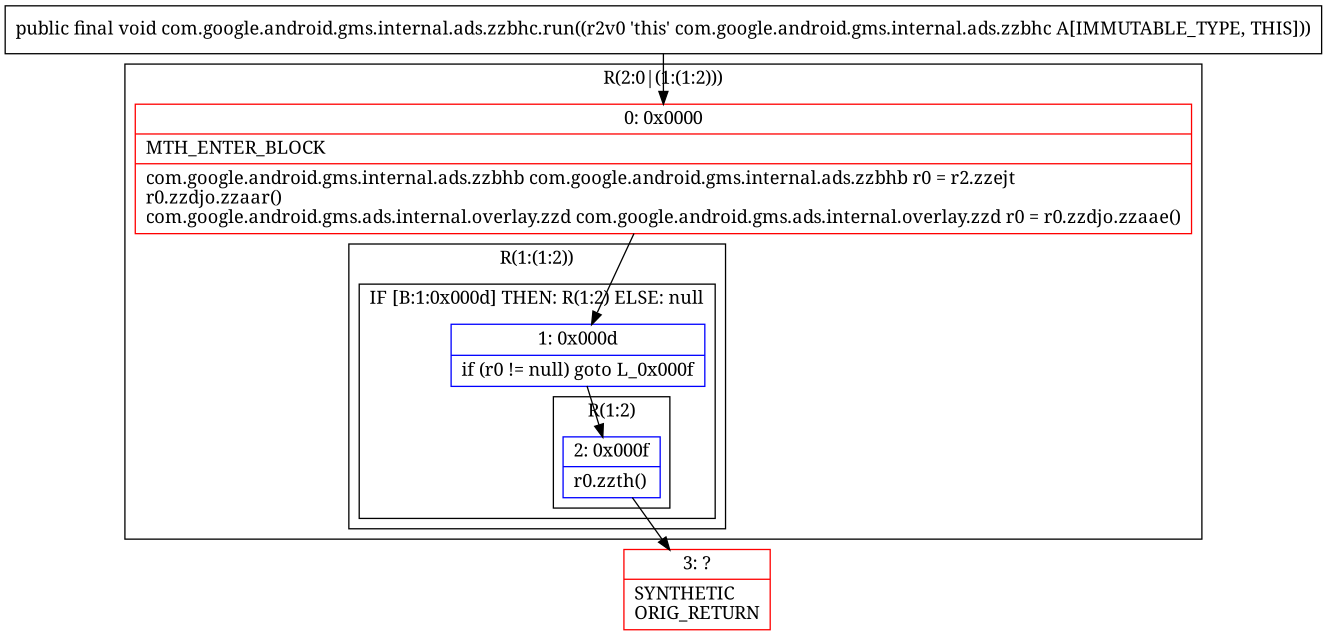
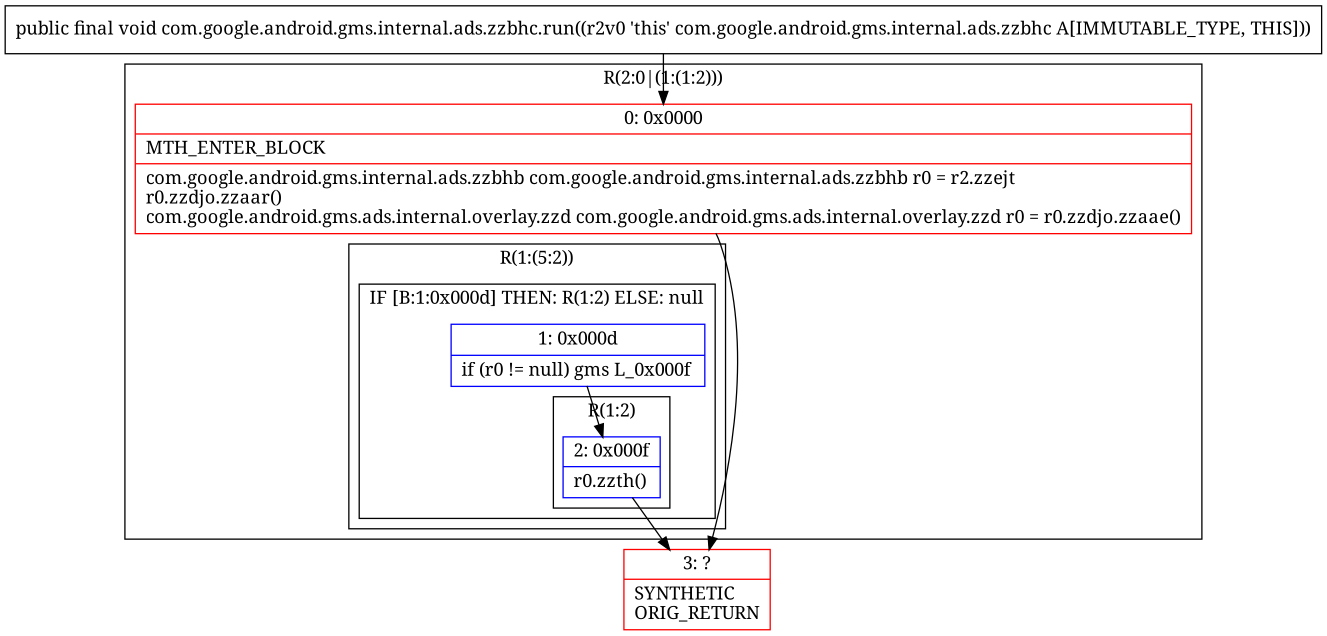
cluster "R(1:(1:2))": label "R(1:(1:2))" -> "R(1:(5:2))"
edge "0: 0x0000" -> "1: 0x000d": now "0: 0x0000" -> "3: ?"
node "1: 0x000d": text "if (r0 != null) goto L_0x000f" -> "if (r0 != null) gms L_0x000f"
